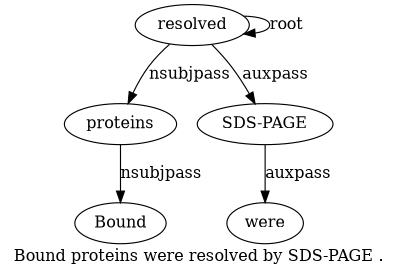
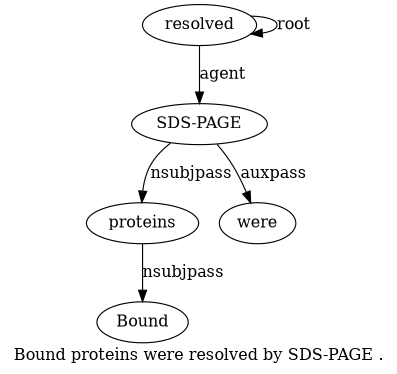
edge "resolved" -> "proteins": now "SDS-PAGE" -> "proteins"
edge "resolved" -> "SDS-PAGE": label "auxpass" -> "agent"
